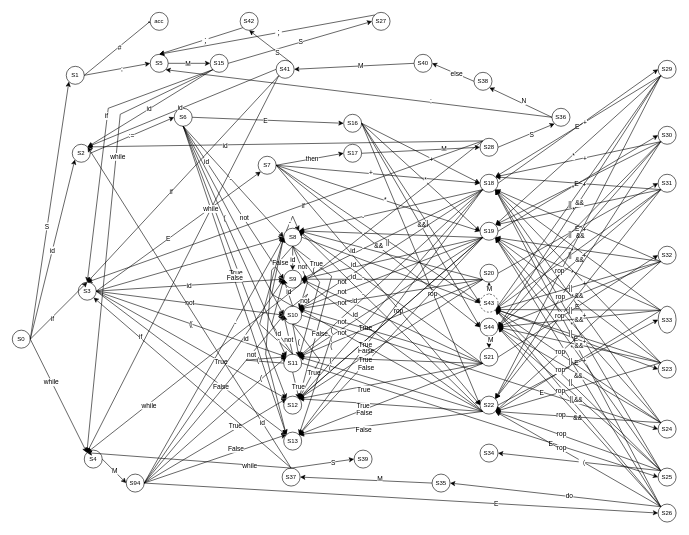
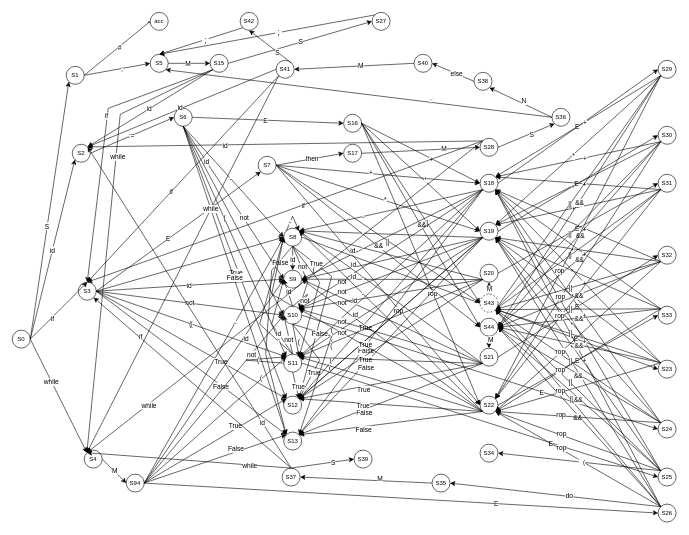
edge "S32" -> "S18": arrowhead classic -> open
node "S33": size 18x27 -> 18x18
